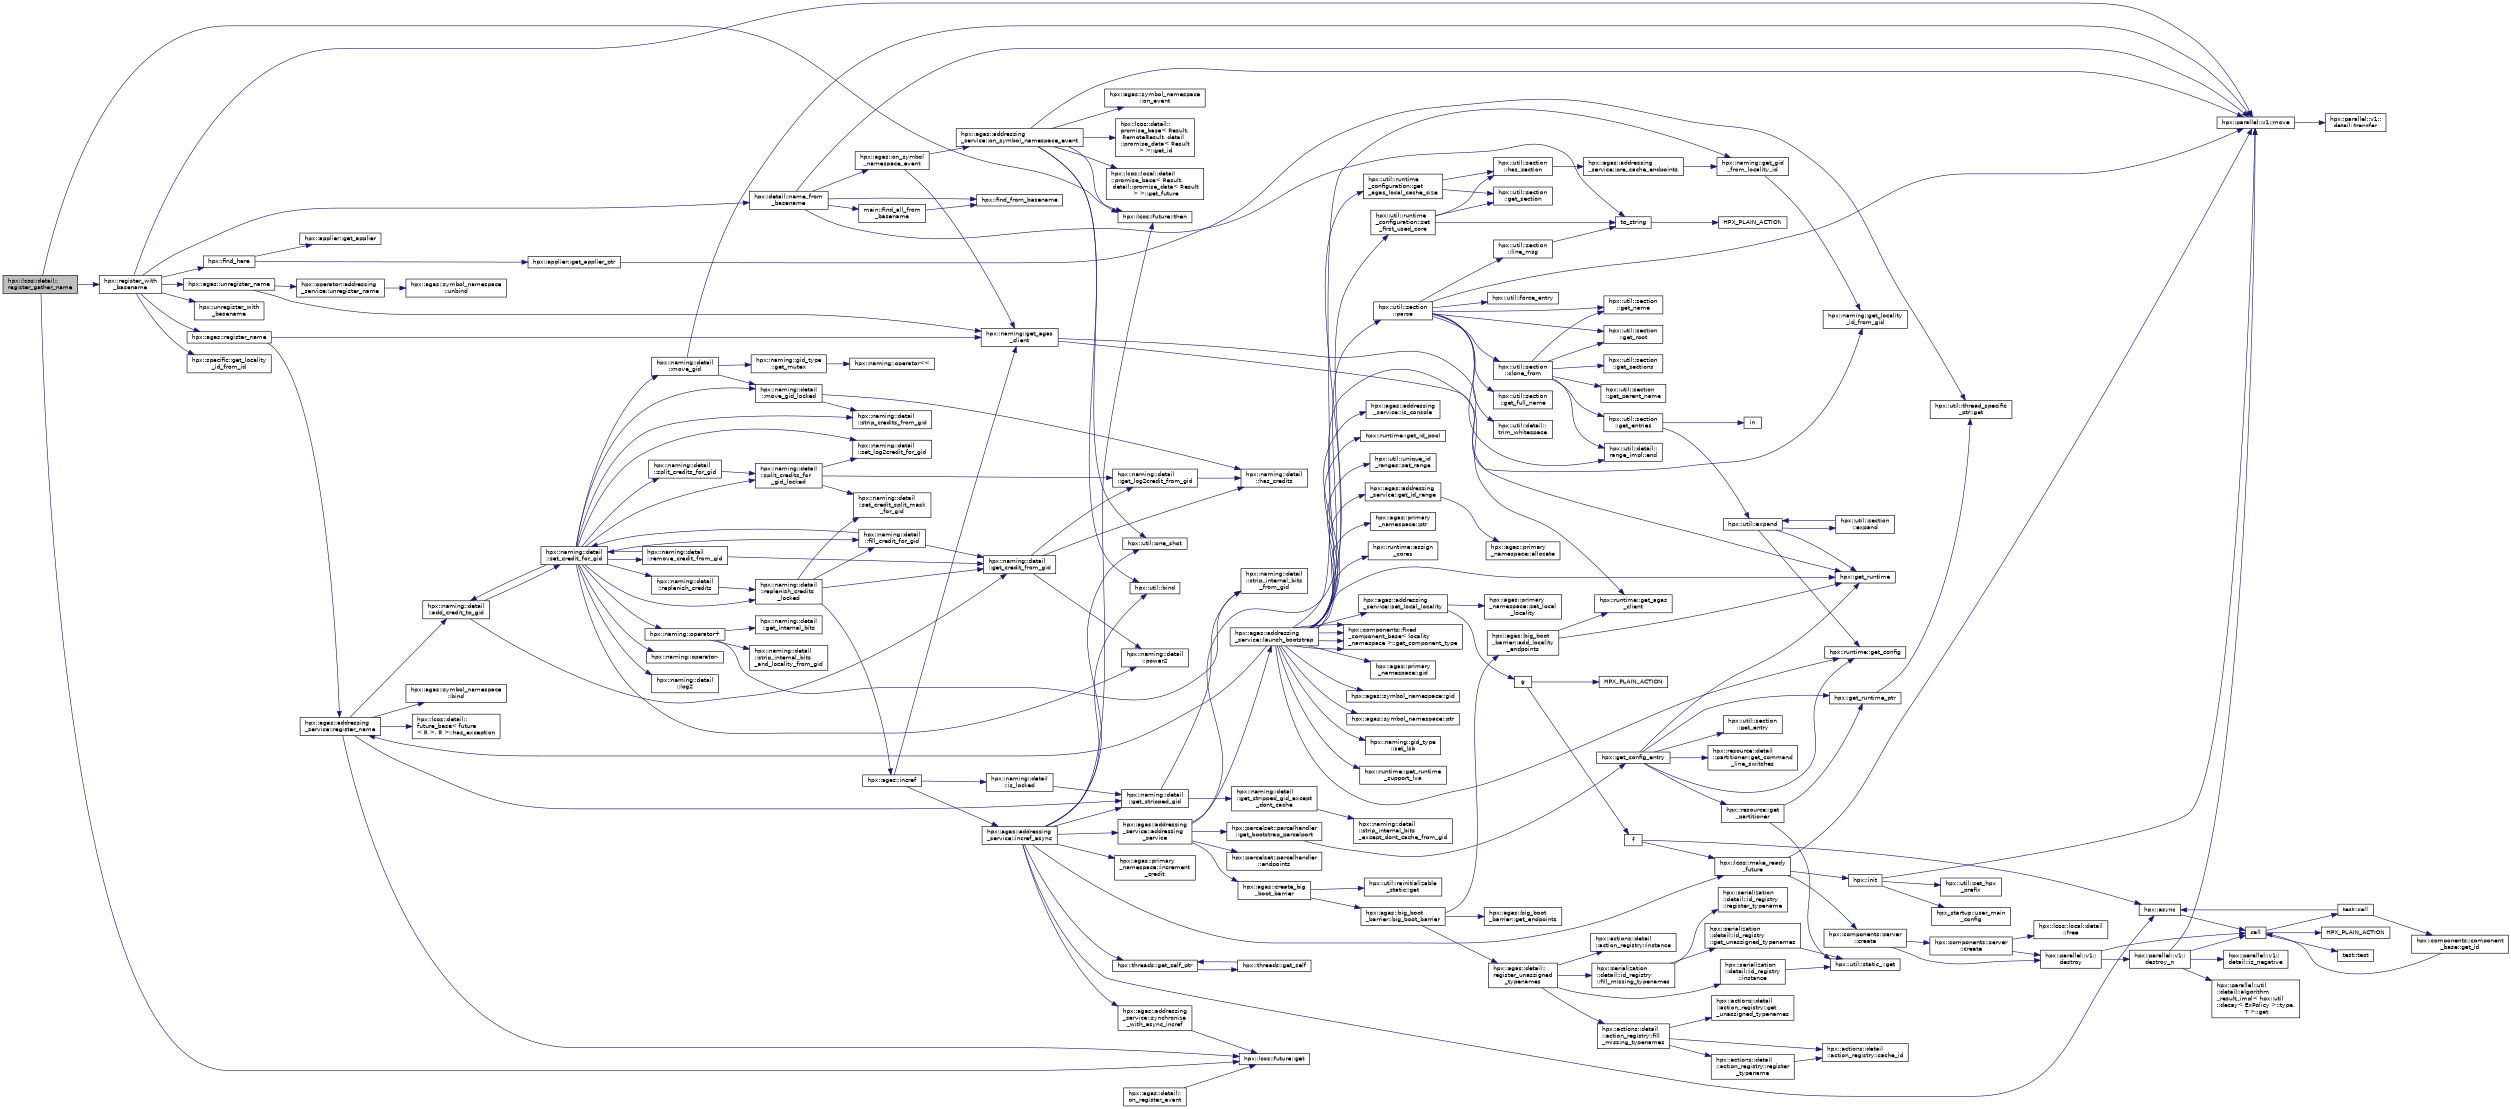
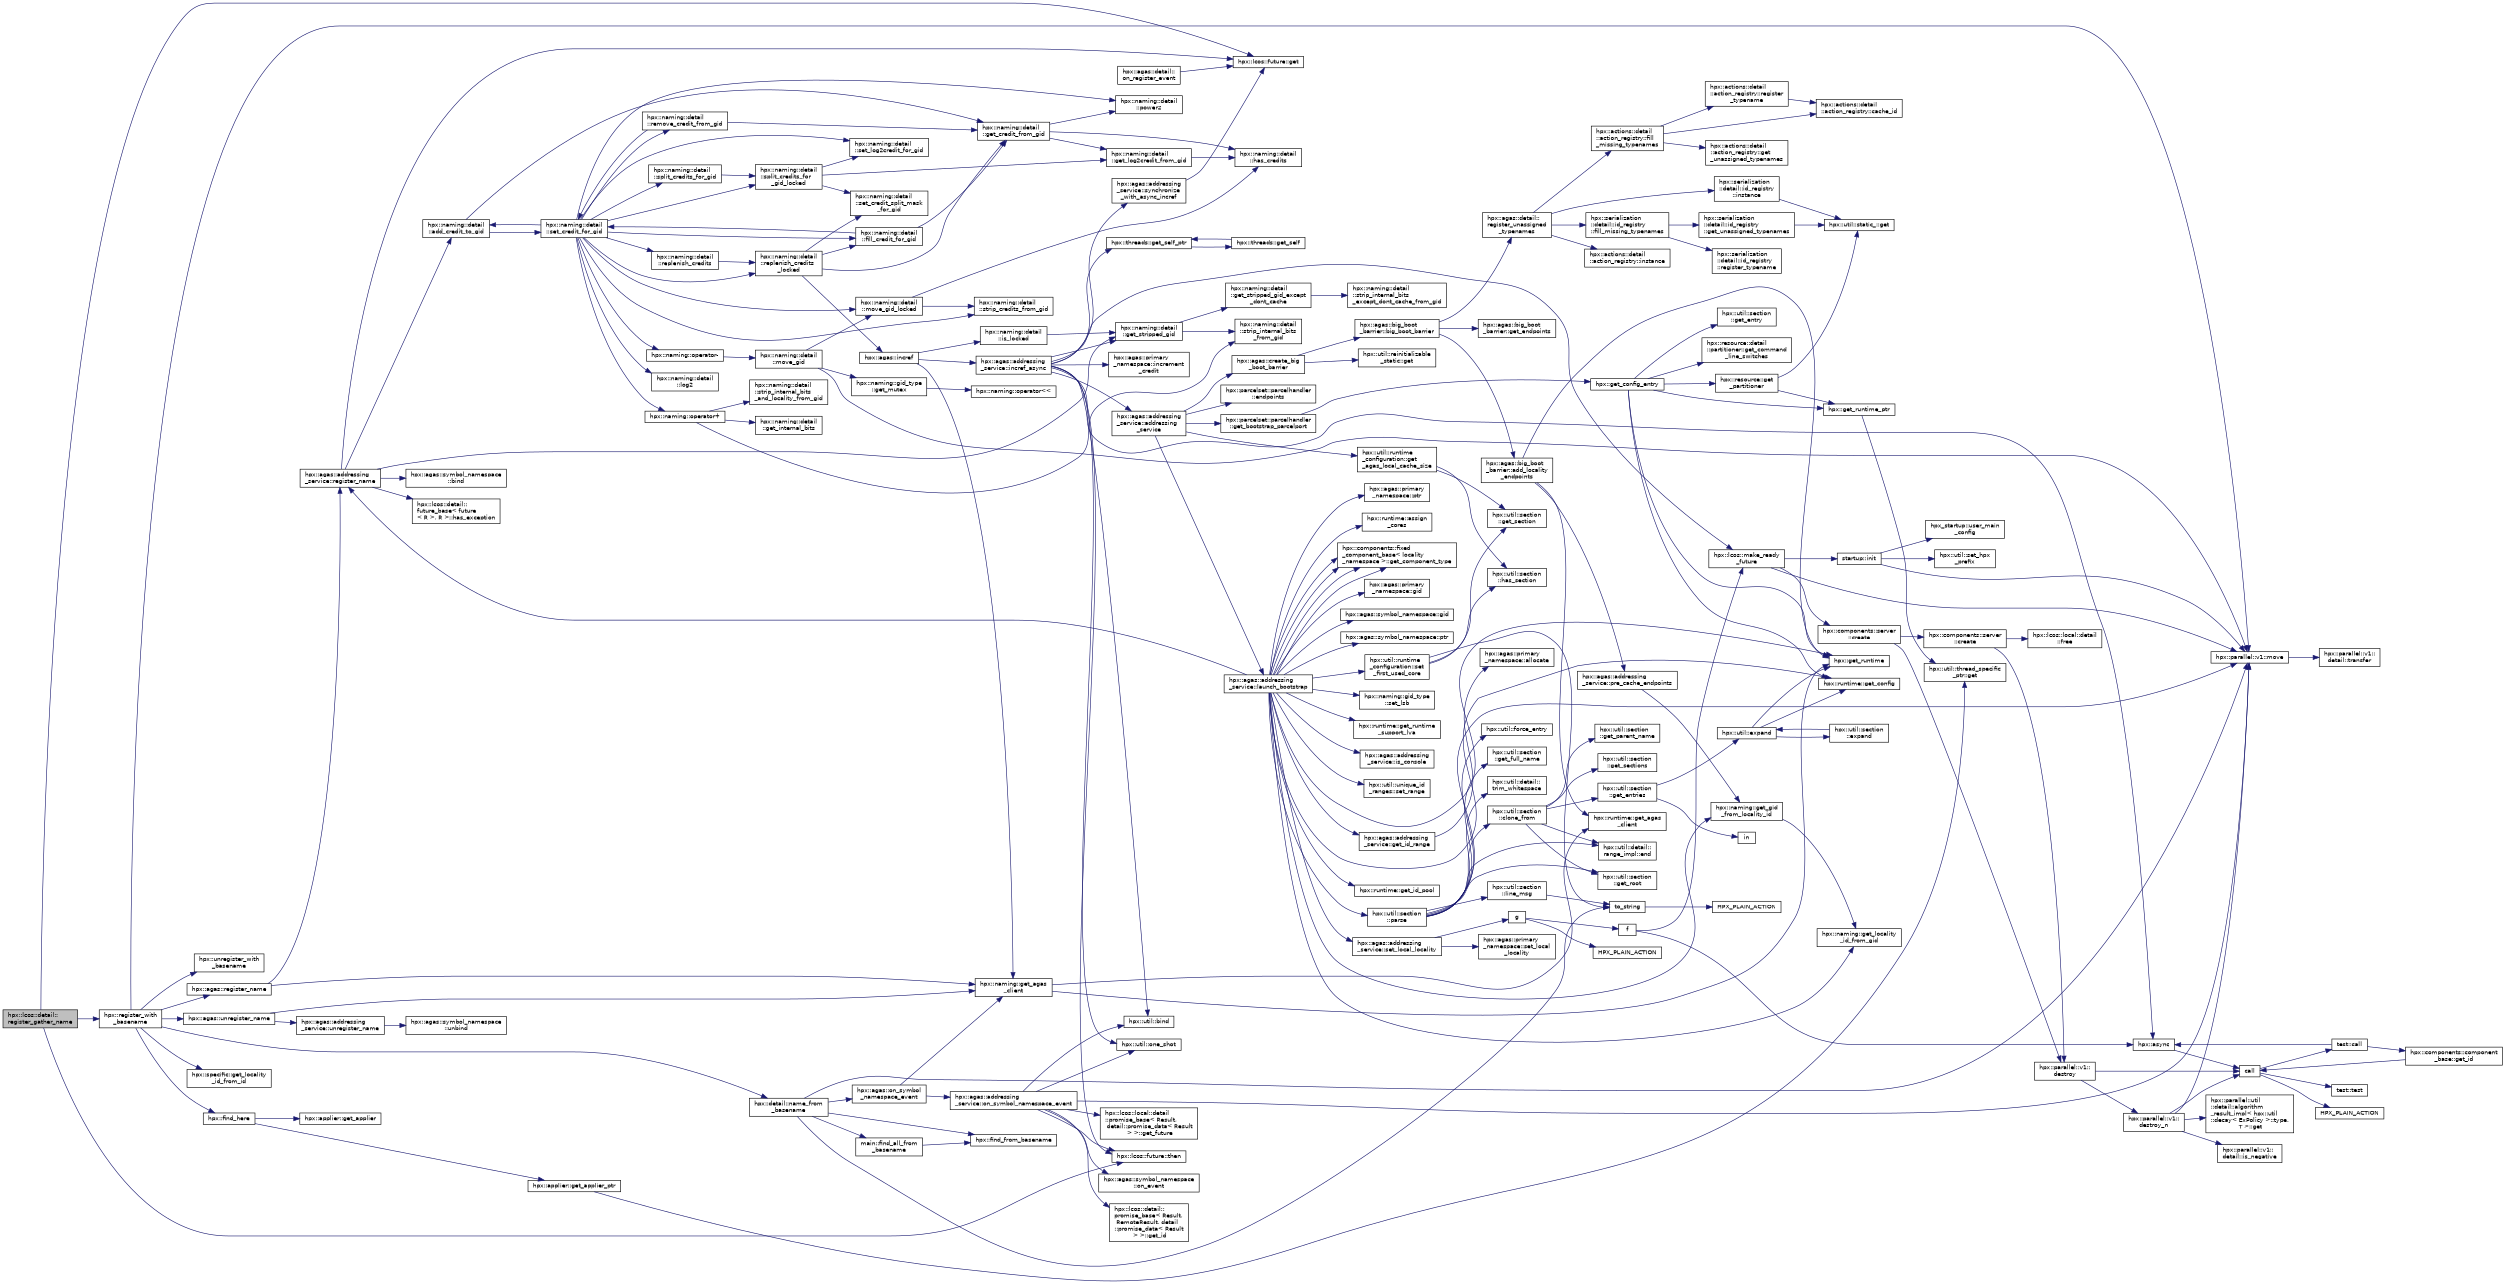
edge "hpx::util::section ::has_section" -> "hpx::agas::addressing _service::pre_cache_endpoints": now "hpx::agas::big_boot _barrier::add_locality _endpoints" -> "hpx::agas::addressing _service::pre_cache_endpoints"
node "hpx::operator::addressing _service::unregister_name": label "hpx::operator::addressing _service::unregister_name" -> "hpx::agas::addressing _service::unregister_name"
node "hpx::util::section ::get_name": removed
edge "hpx::naming::detail ::set_credit_for_gid" -> "hpx::naming::detail ::move_gid": now "hpx::naming::operator-" -> "hpx::naming::detail ::move_gid"
node "hpx::init": label "hpx::init" -> "startup::init"
